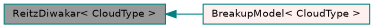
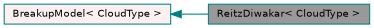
edge "BreakupModel< CloudType >" -> "ReitzDiwakar< CloudType >": reversed
